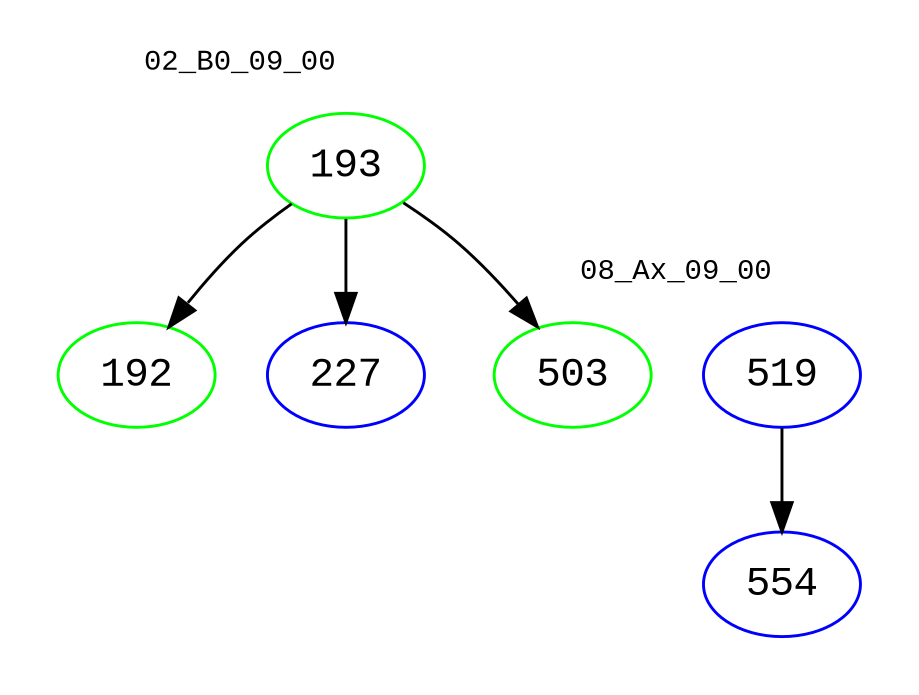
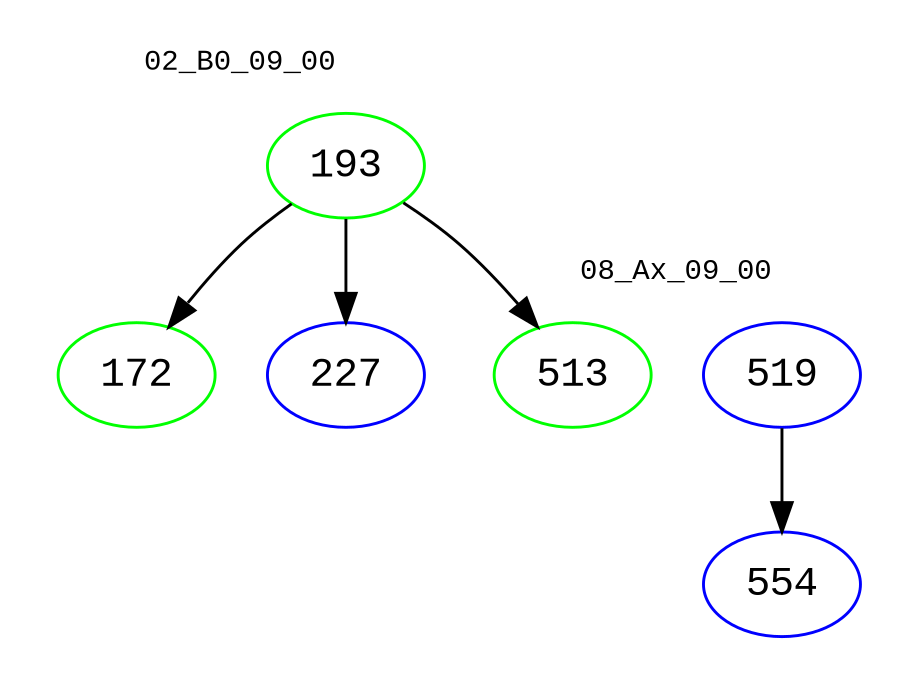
node "192": label "192" -> "172"
node "503": label "503" -> "513"
